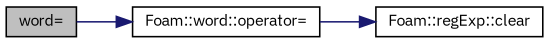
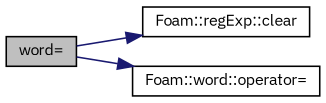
edge "Foam::word::operator=" -> "Foam::regExp::clear": now "word=" -> "Foam::regExp::clear"
